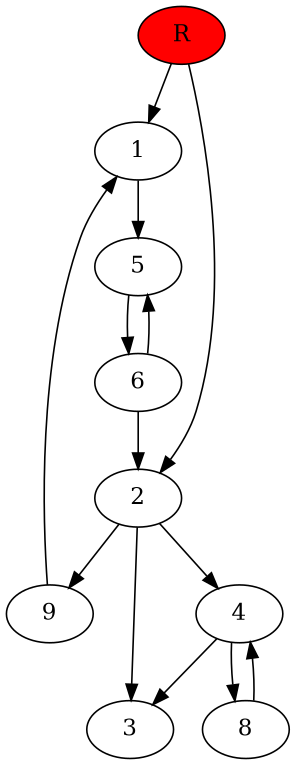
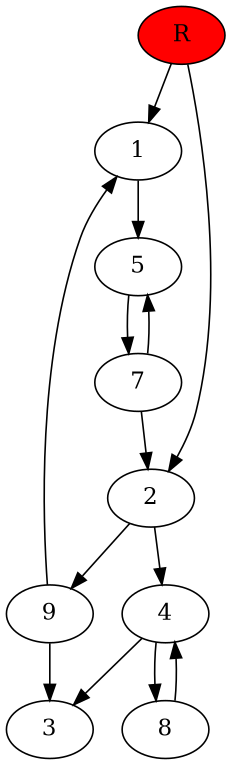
node "6": label "6" -> "7"
edge "2" -> "3": now "9" -> "3"
